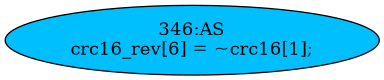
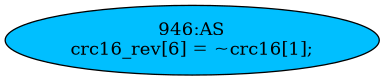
node "346:AS crc16_rev[6] = ~crc16[1];": label "346:AS crc16_rev[6] = ~crc16[1];" -> "946:AS crc16_rev[6] = ~crc16[1];"
